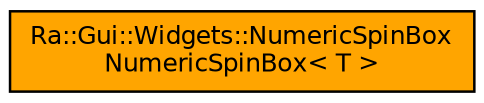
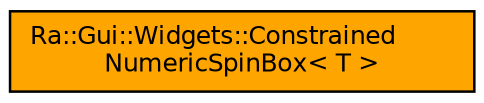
node "Ra::Gui::Widgets::NumericSpinBox NumericSpinBox< T >": label "Ra::Gui::Widgets::NumericSpinBox NumericSpinBox< T >" -> "Ra::Gui::Widgets::Constrained NumericSpinBox< T >"
